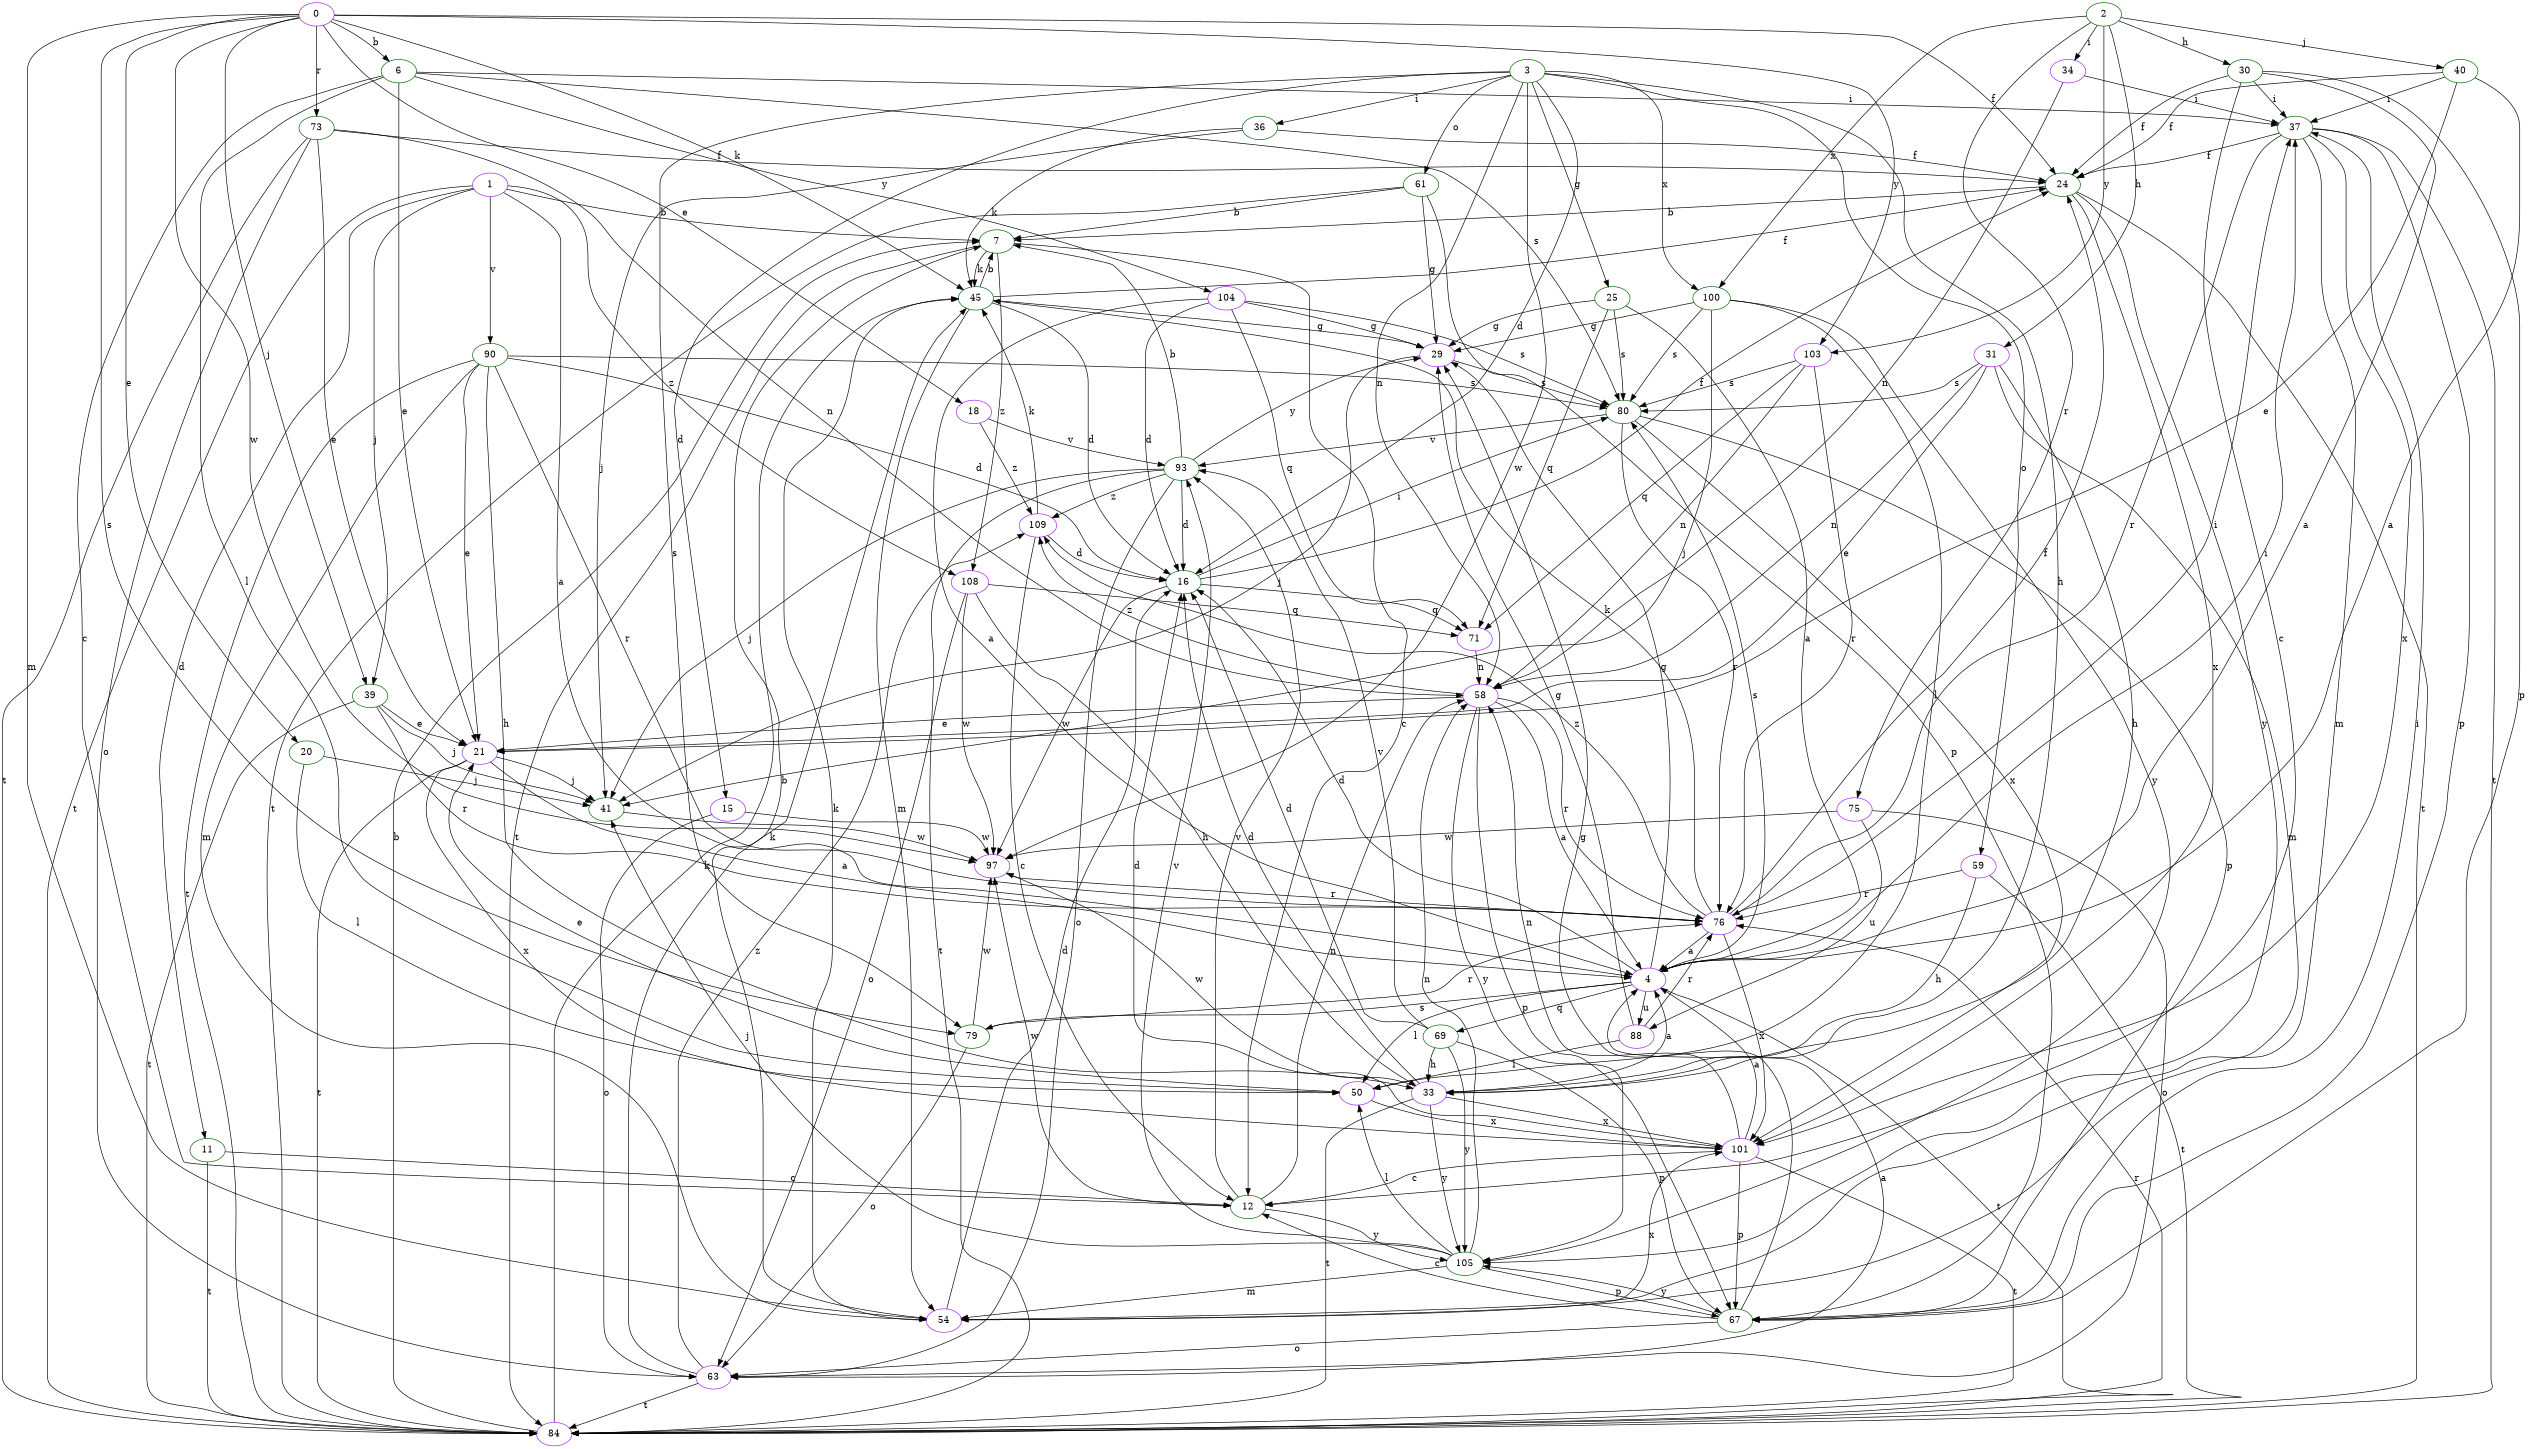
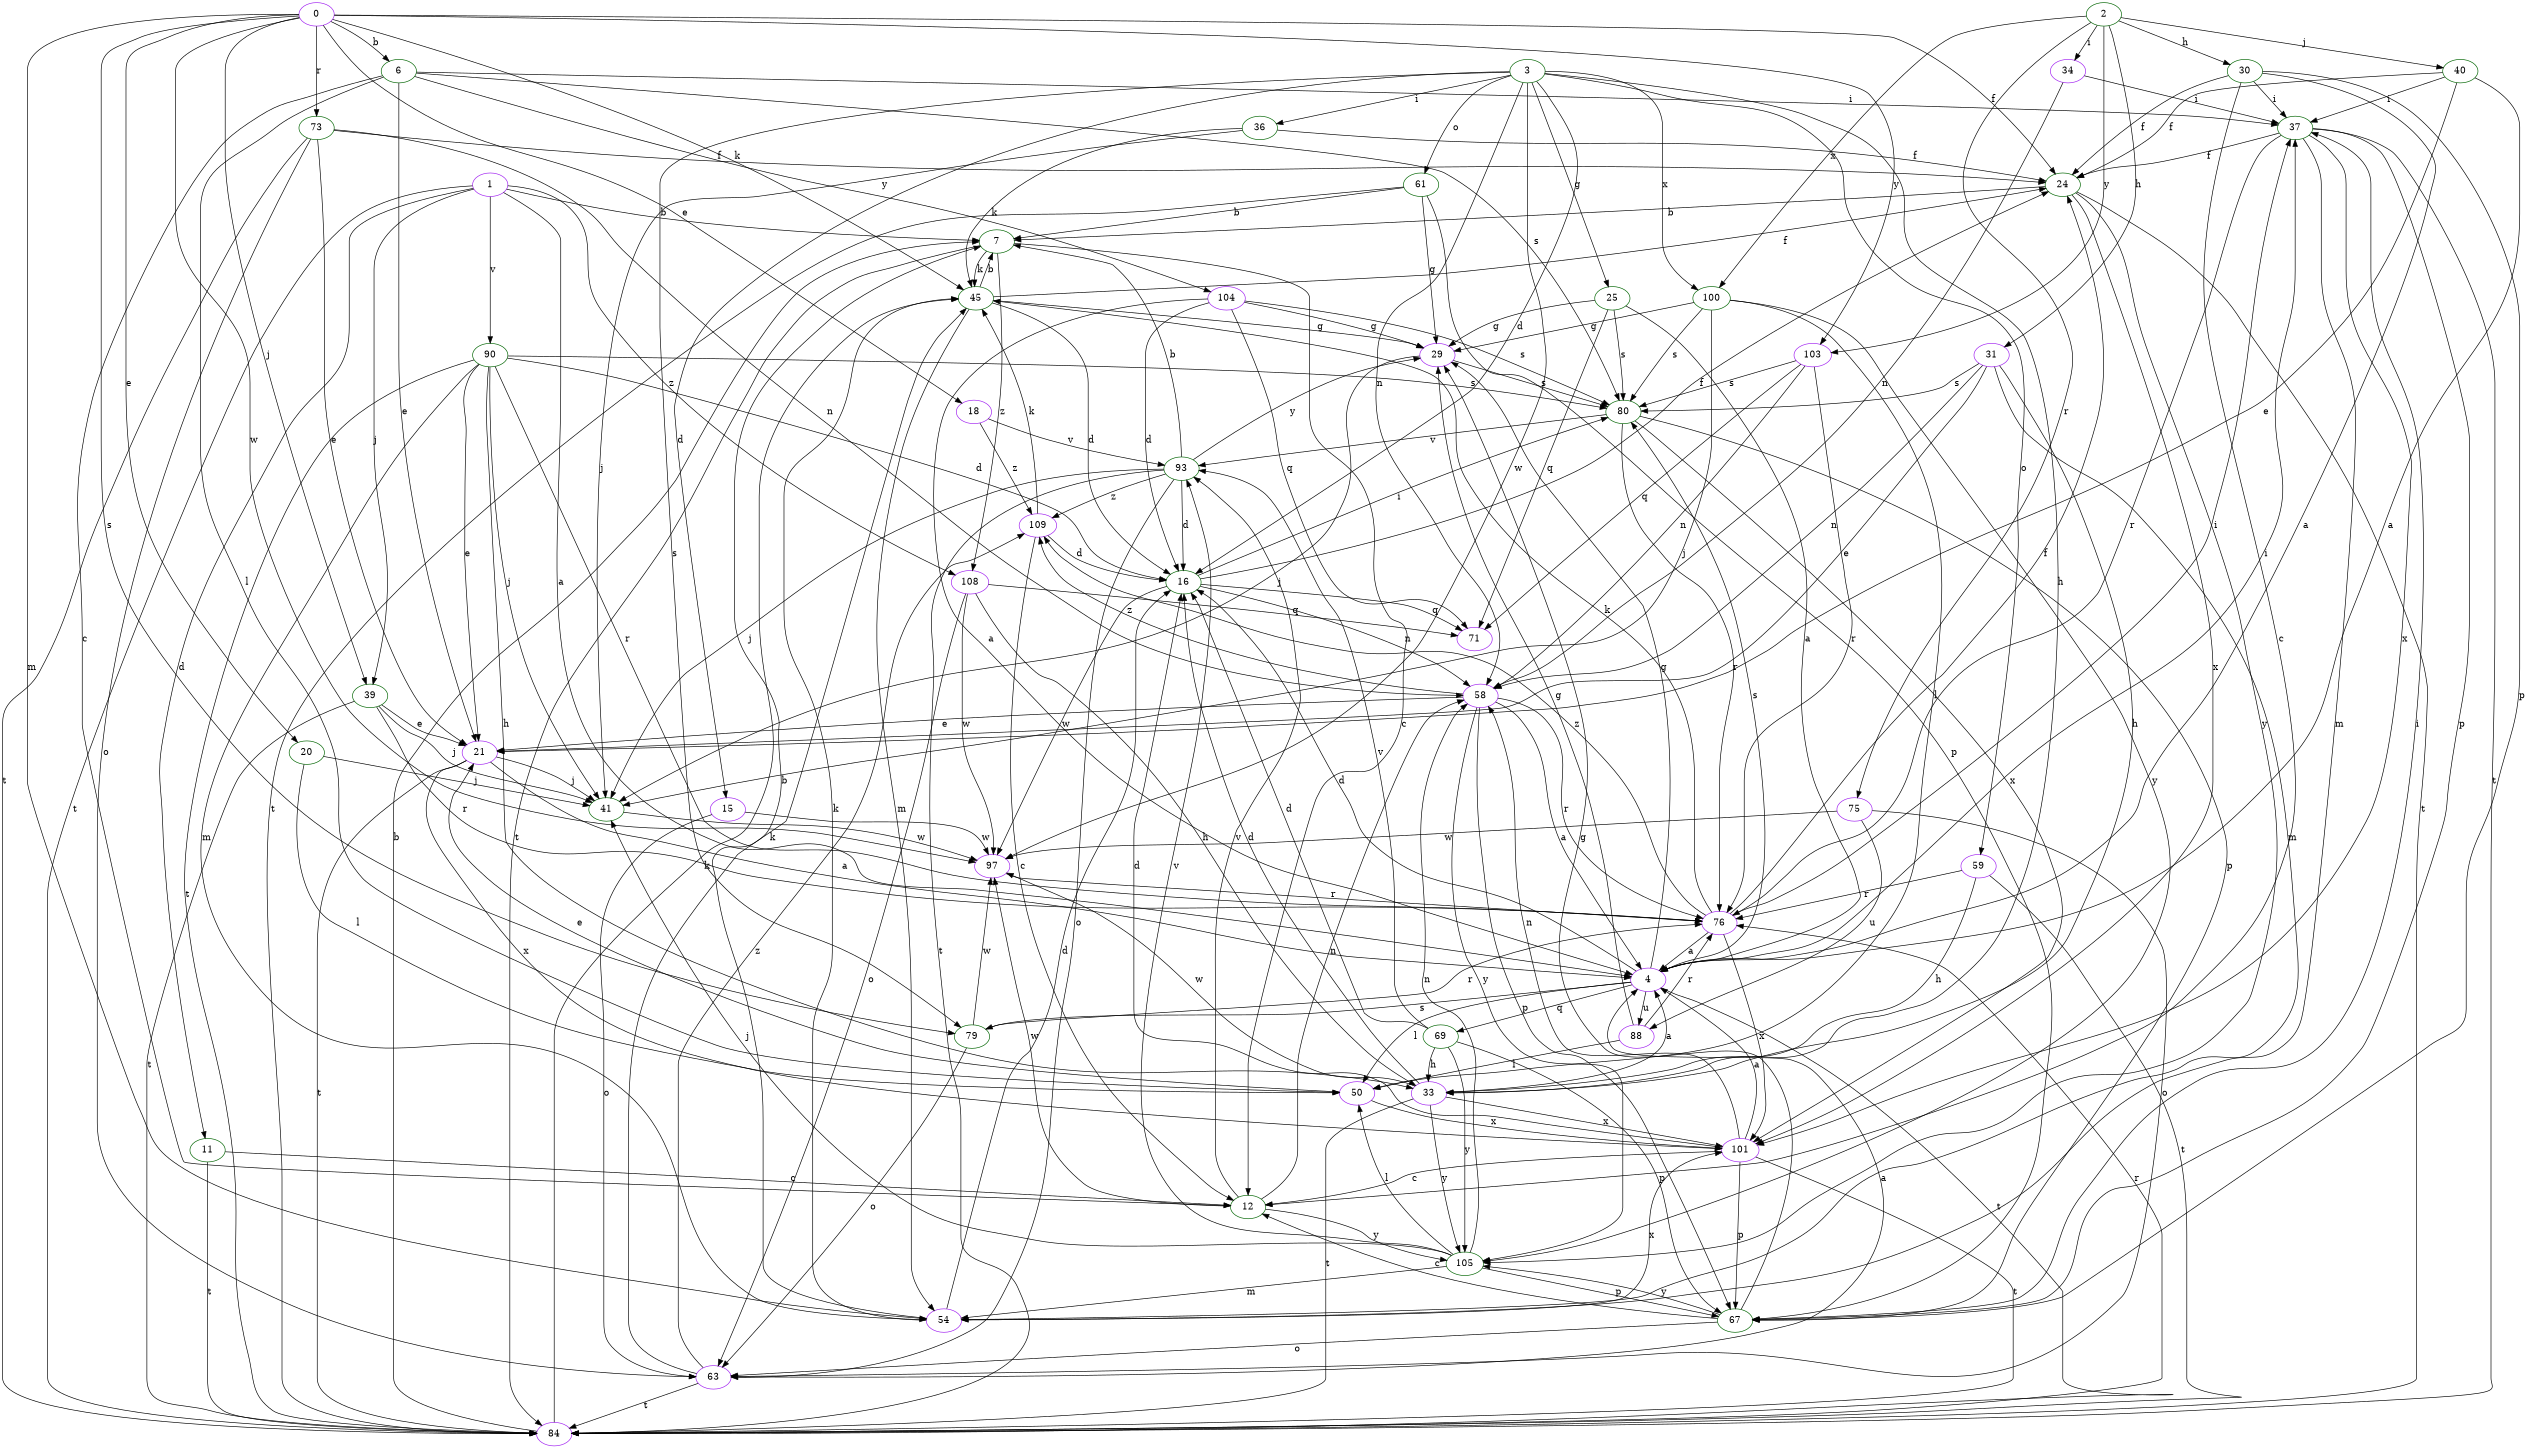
edge "90" -> "41": added, label "j"
edge "71" -> "58": now "16" -> "58"
